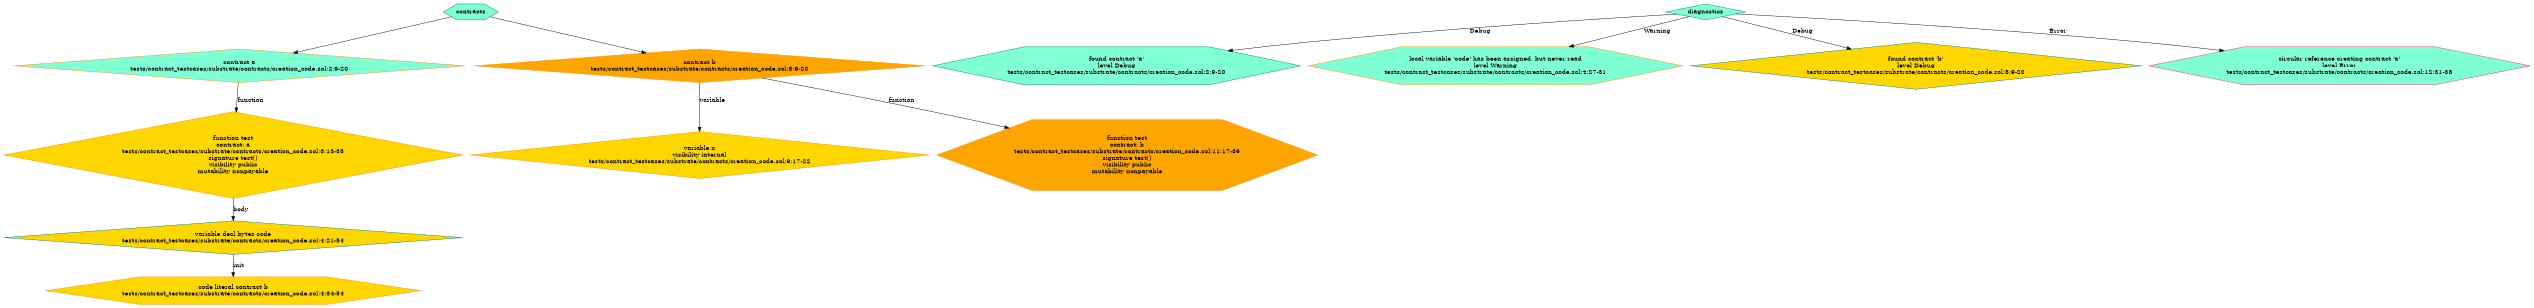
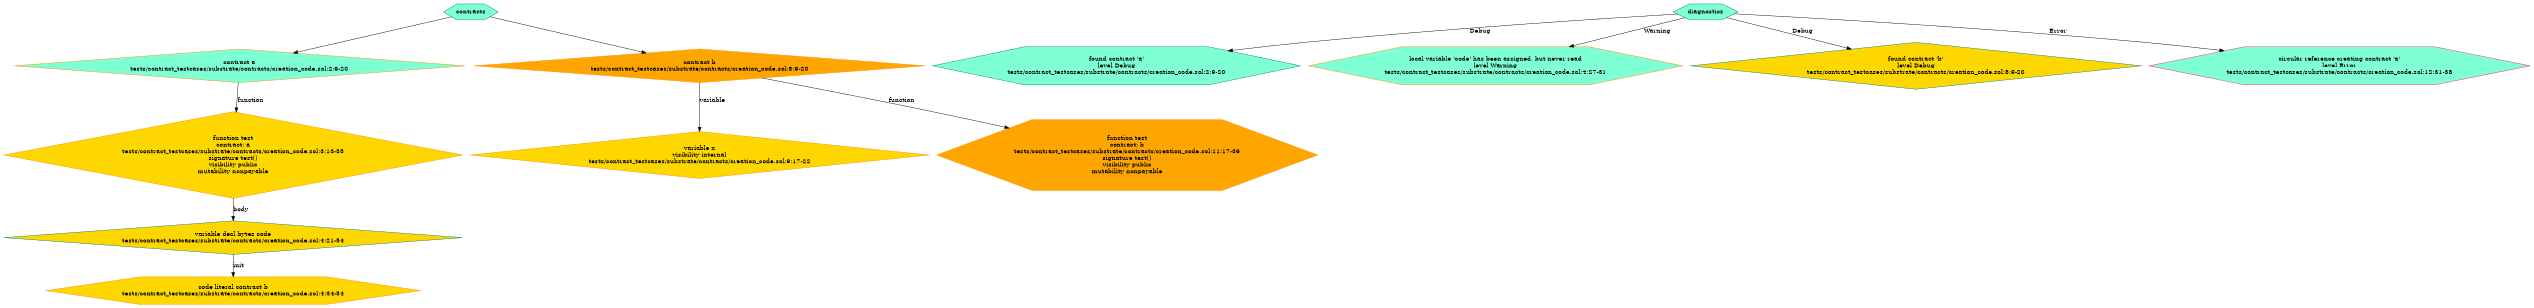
node "diagnostics": shape diamond -> hexagon
